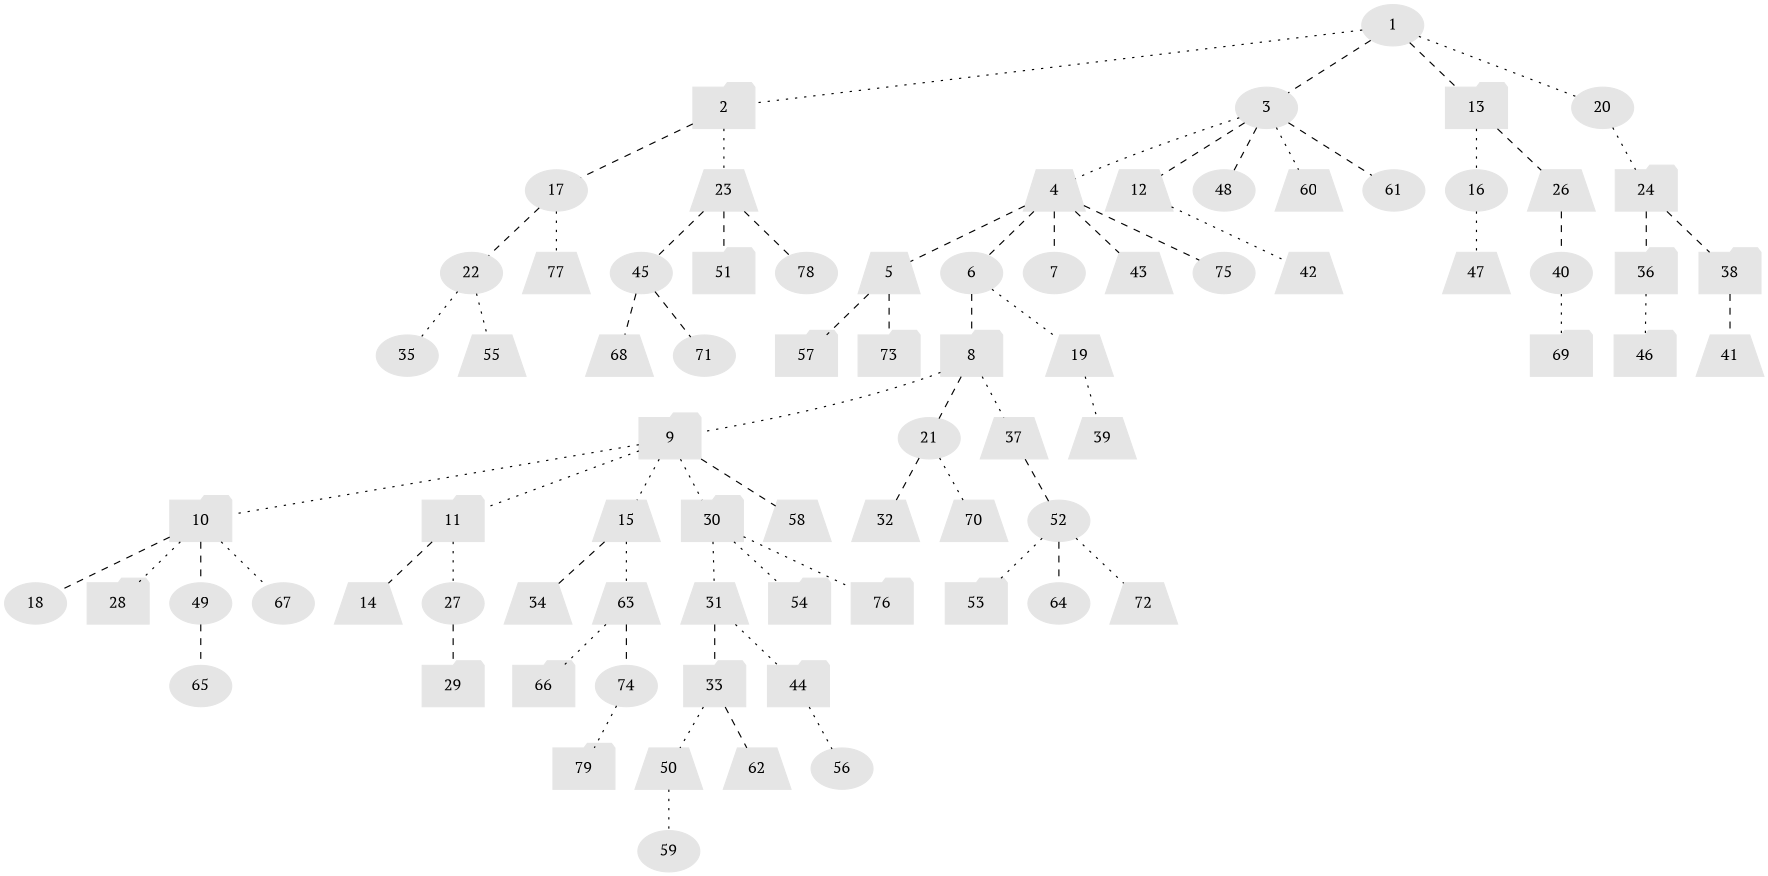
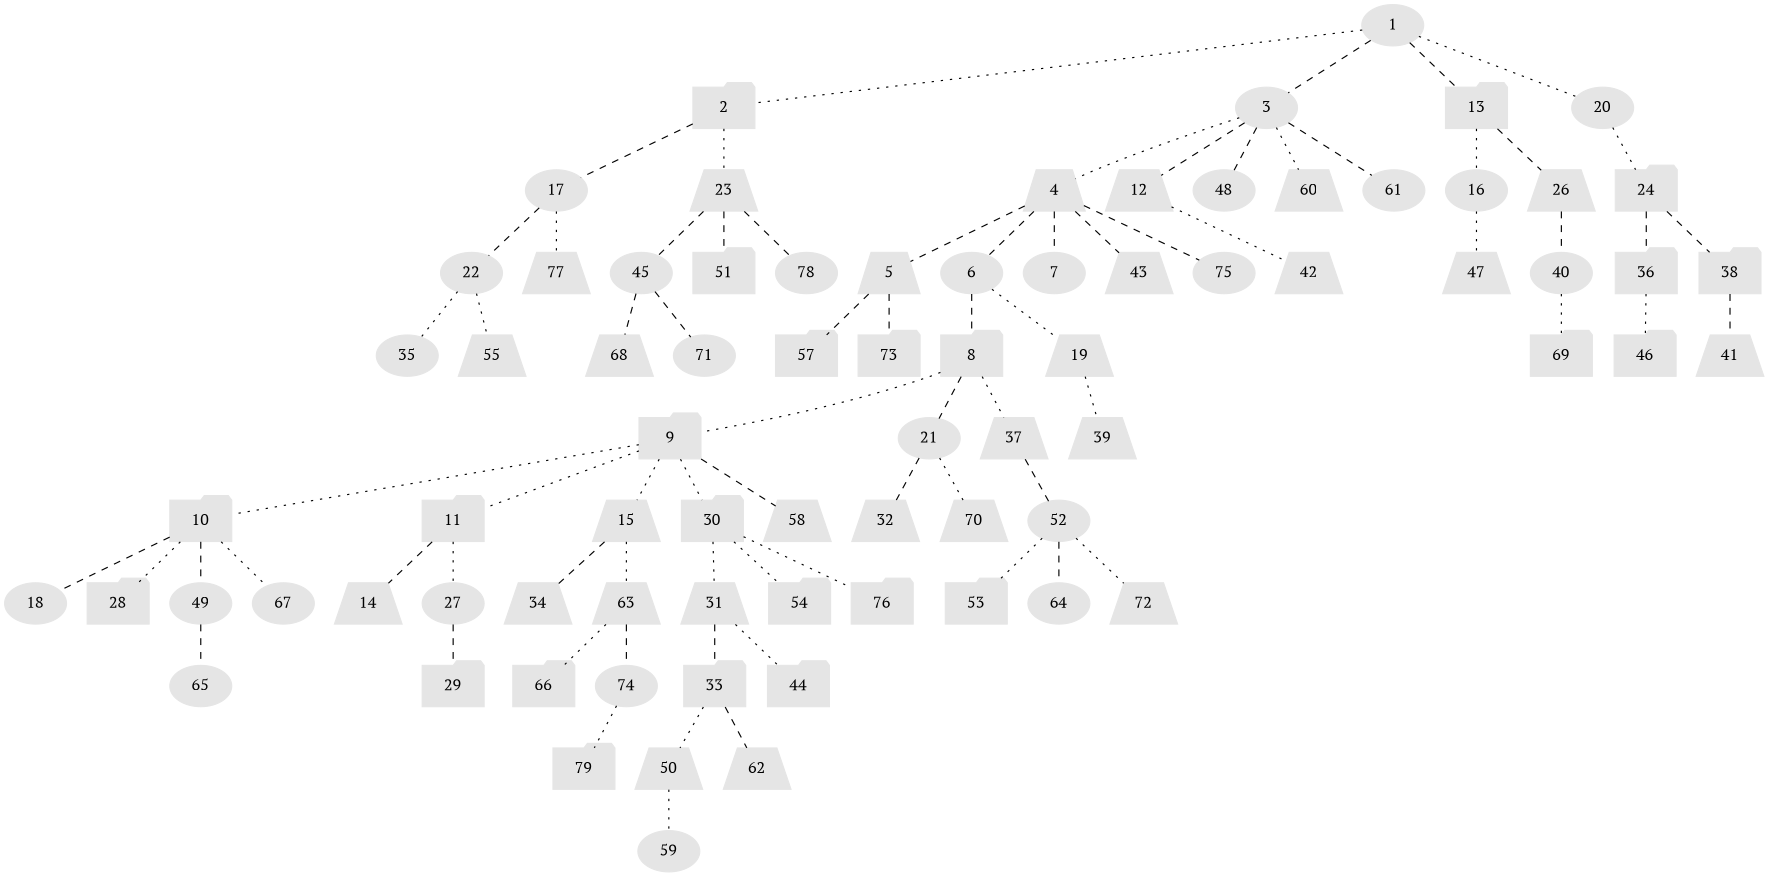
node "56": removed
